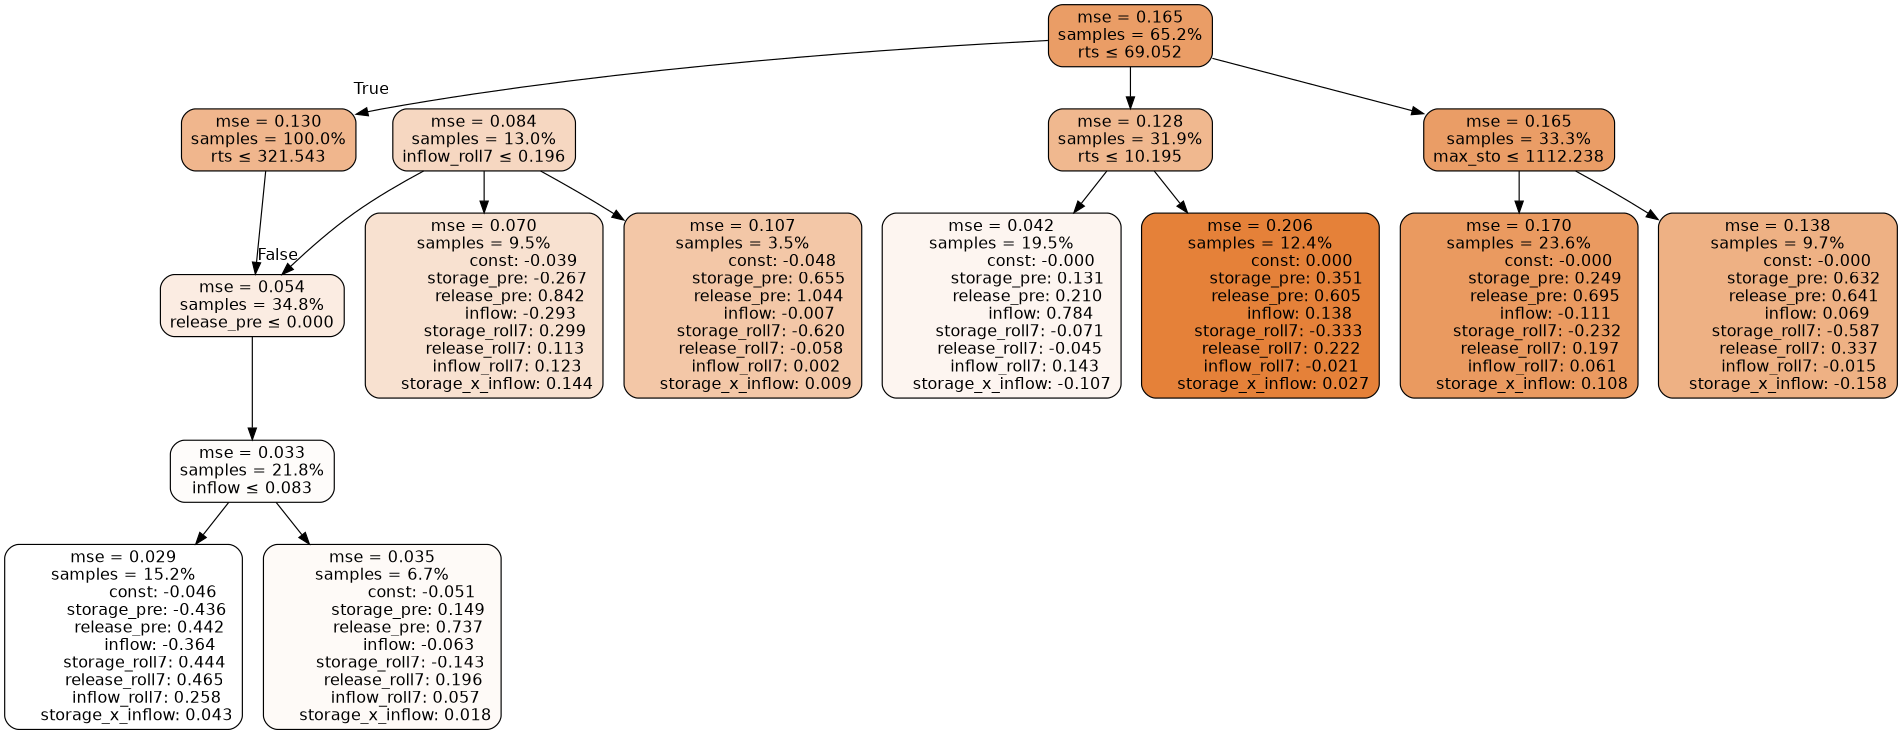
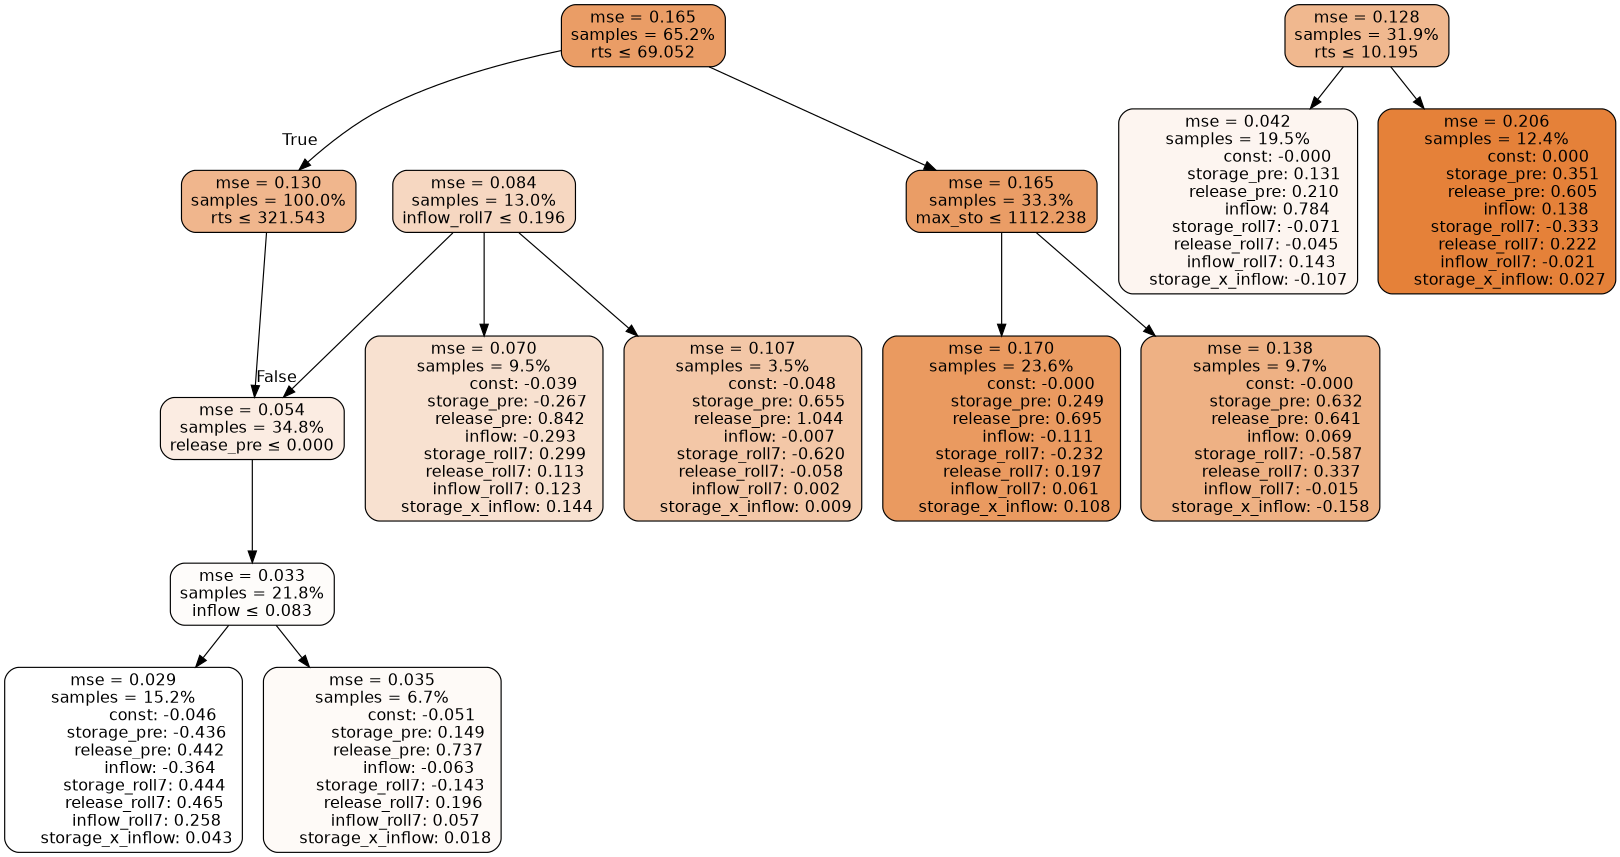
edge "mse = 0.165 samples = 65.2% rts ≤ 69.052" -> "mse = 0.128 samples = 31.9% rts ≤ 10.195": removed
